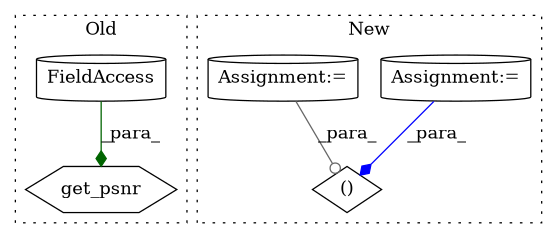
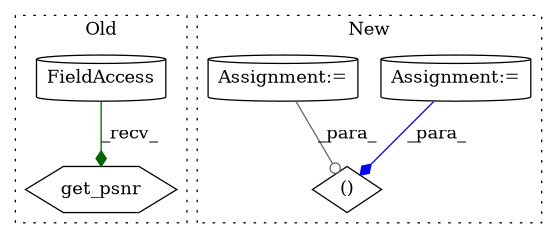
edge "FieldAccess" -> "get_psnr": label "_para_" -> "_recv_"
